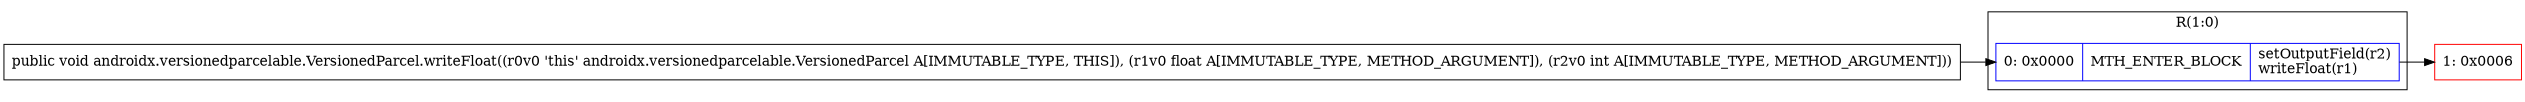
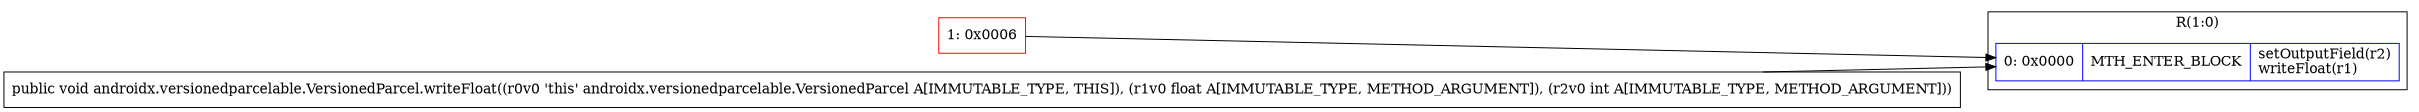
edge "0: 0x0000" -> "1: 0x0006": reversed
